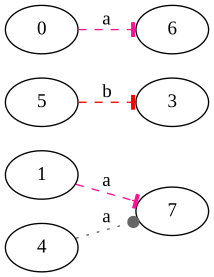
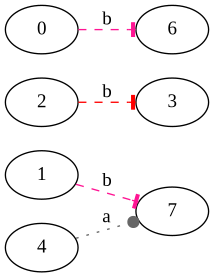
edge "0" -> "6": label "a" -> "b"
node "5": label "5" -> "2"
edge "1" -> "7": label "a" -> "b"
